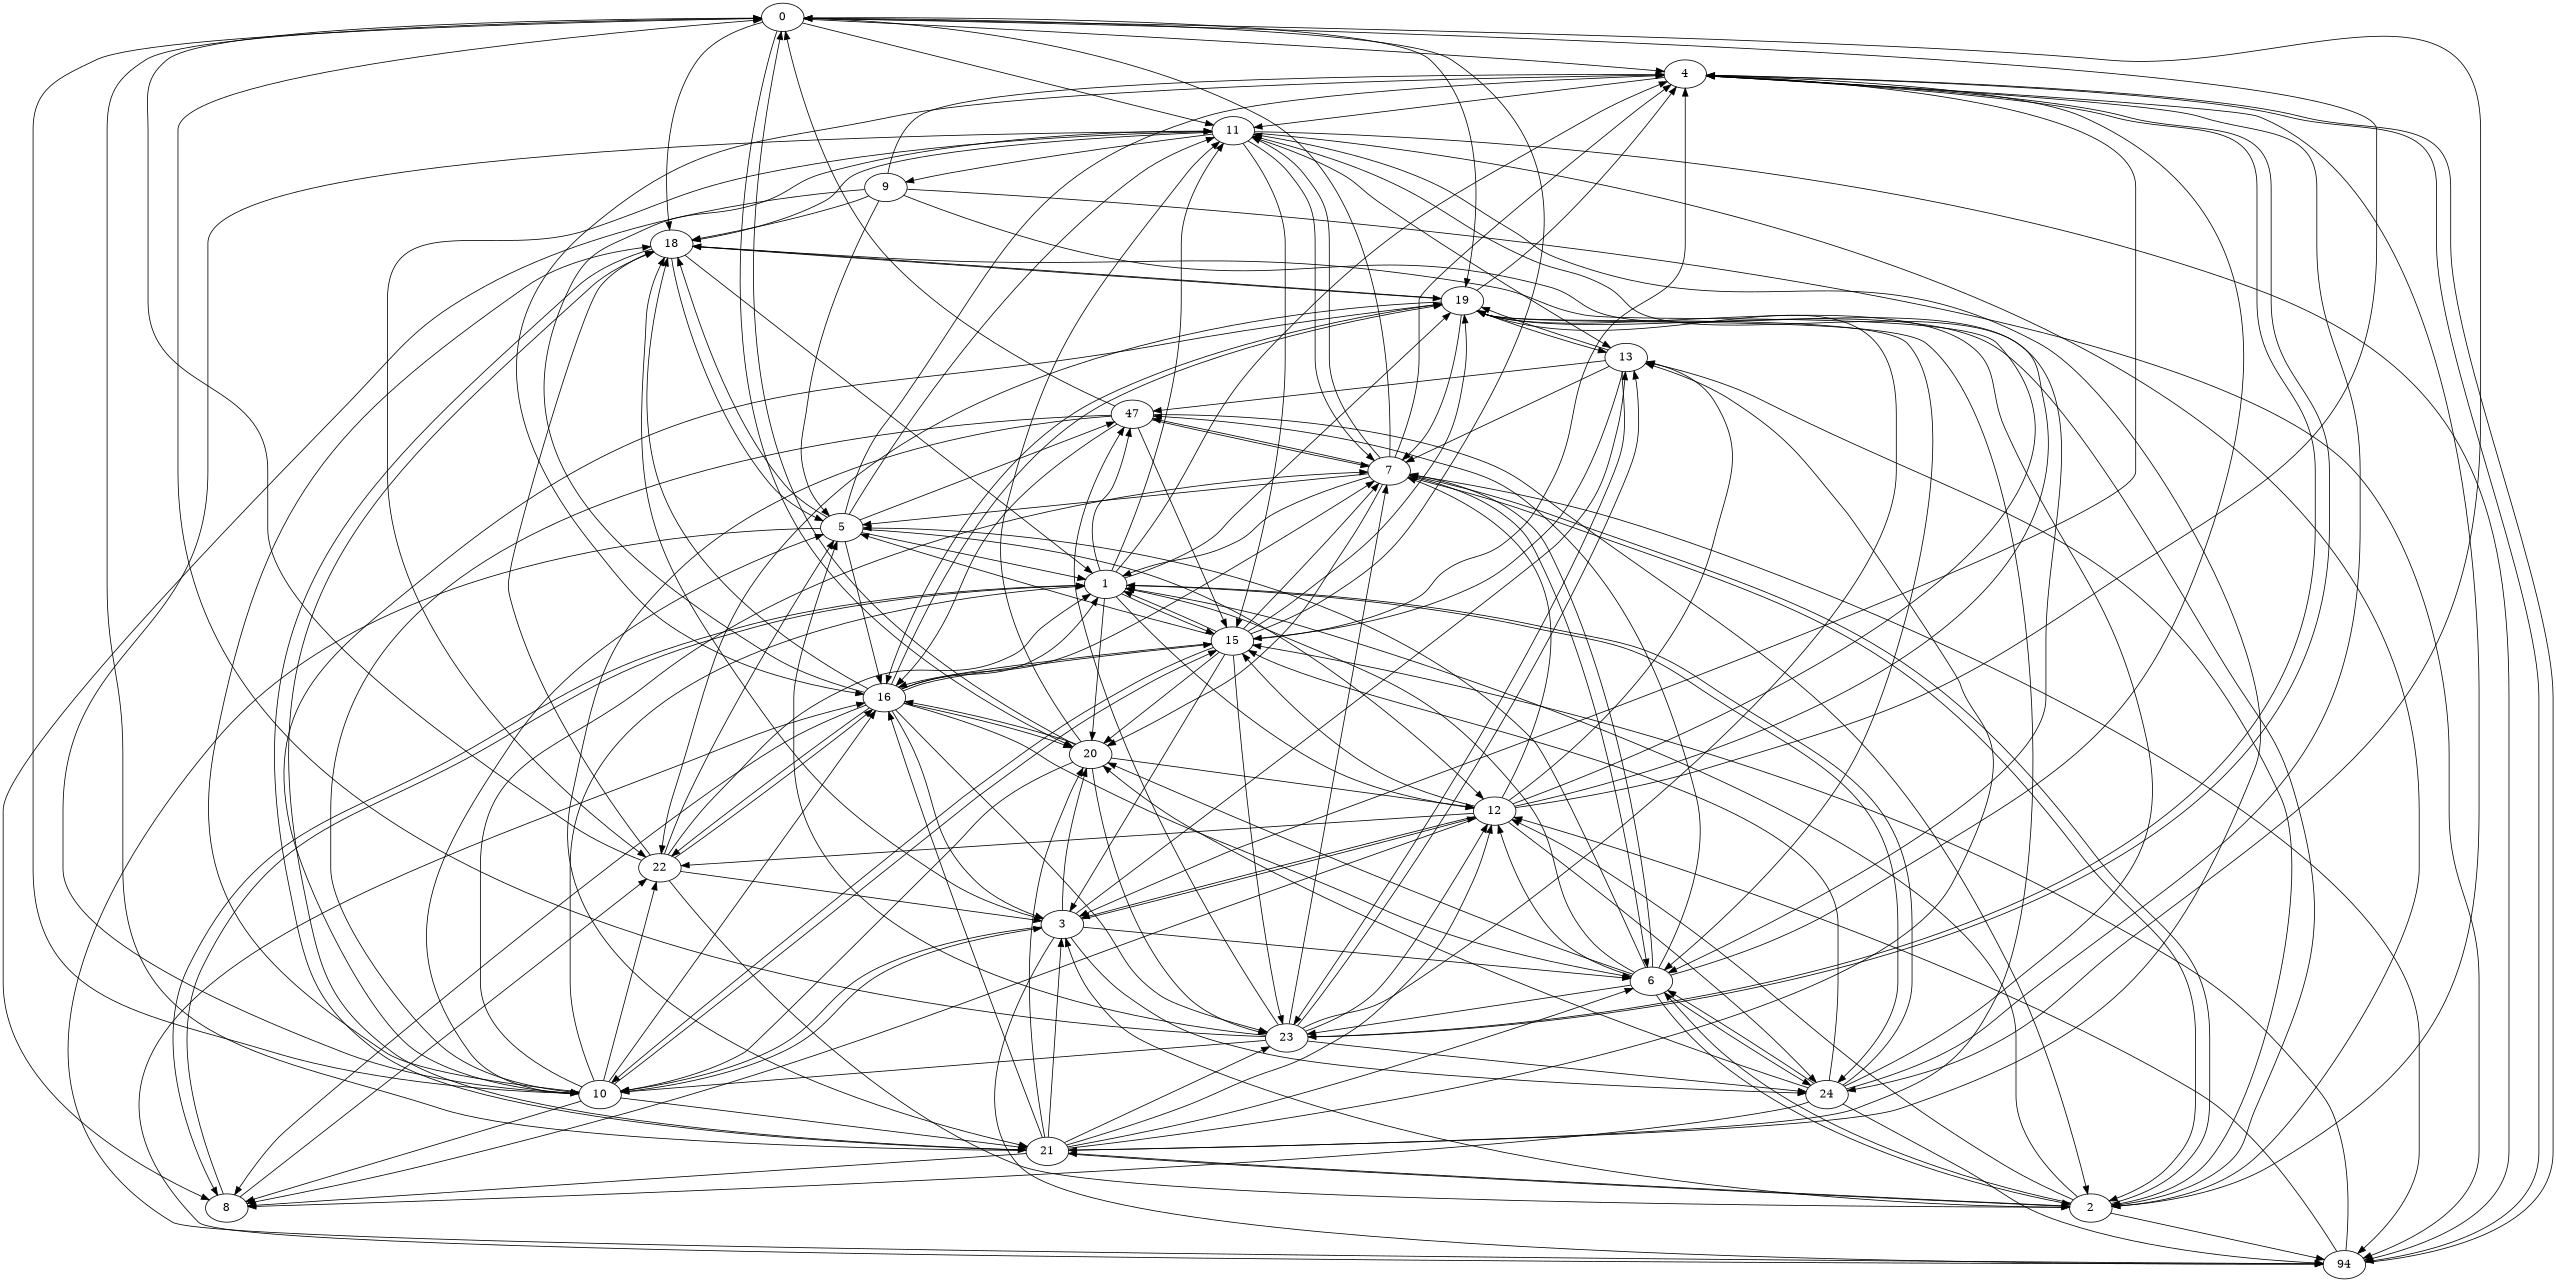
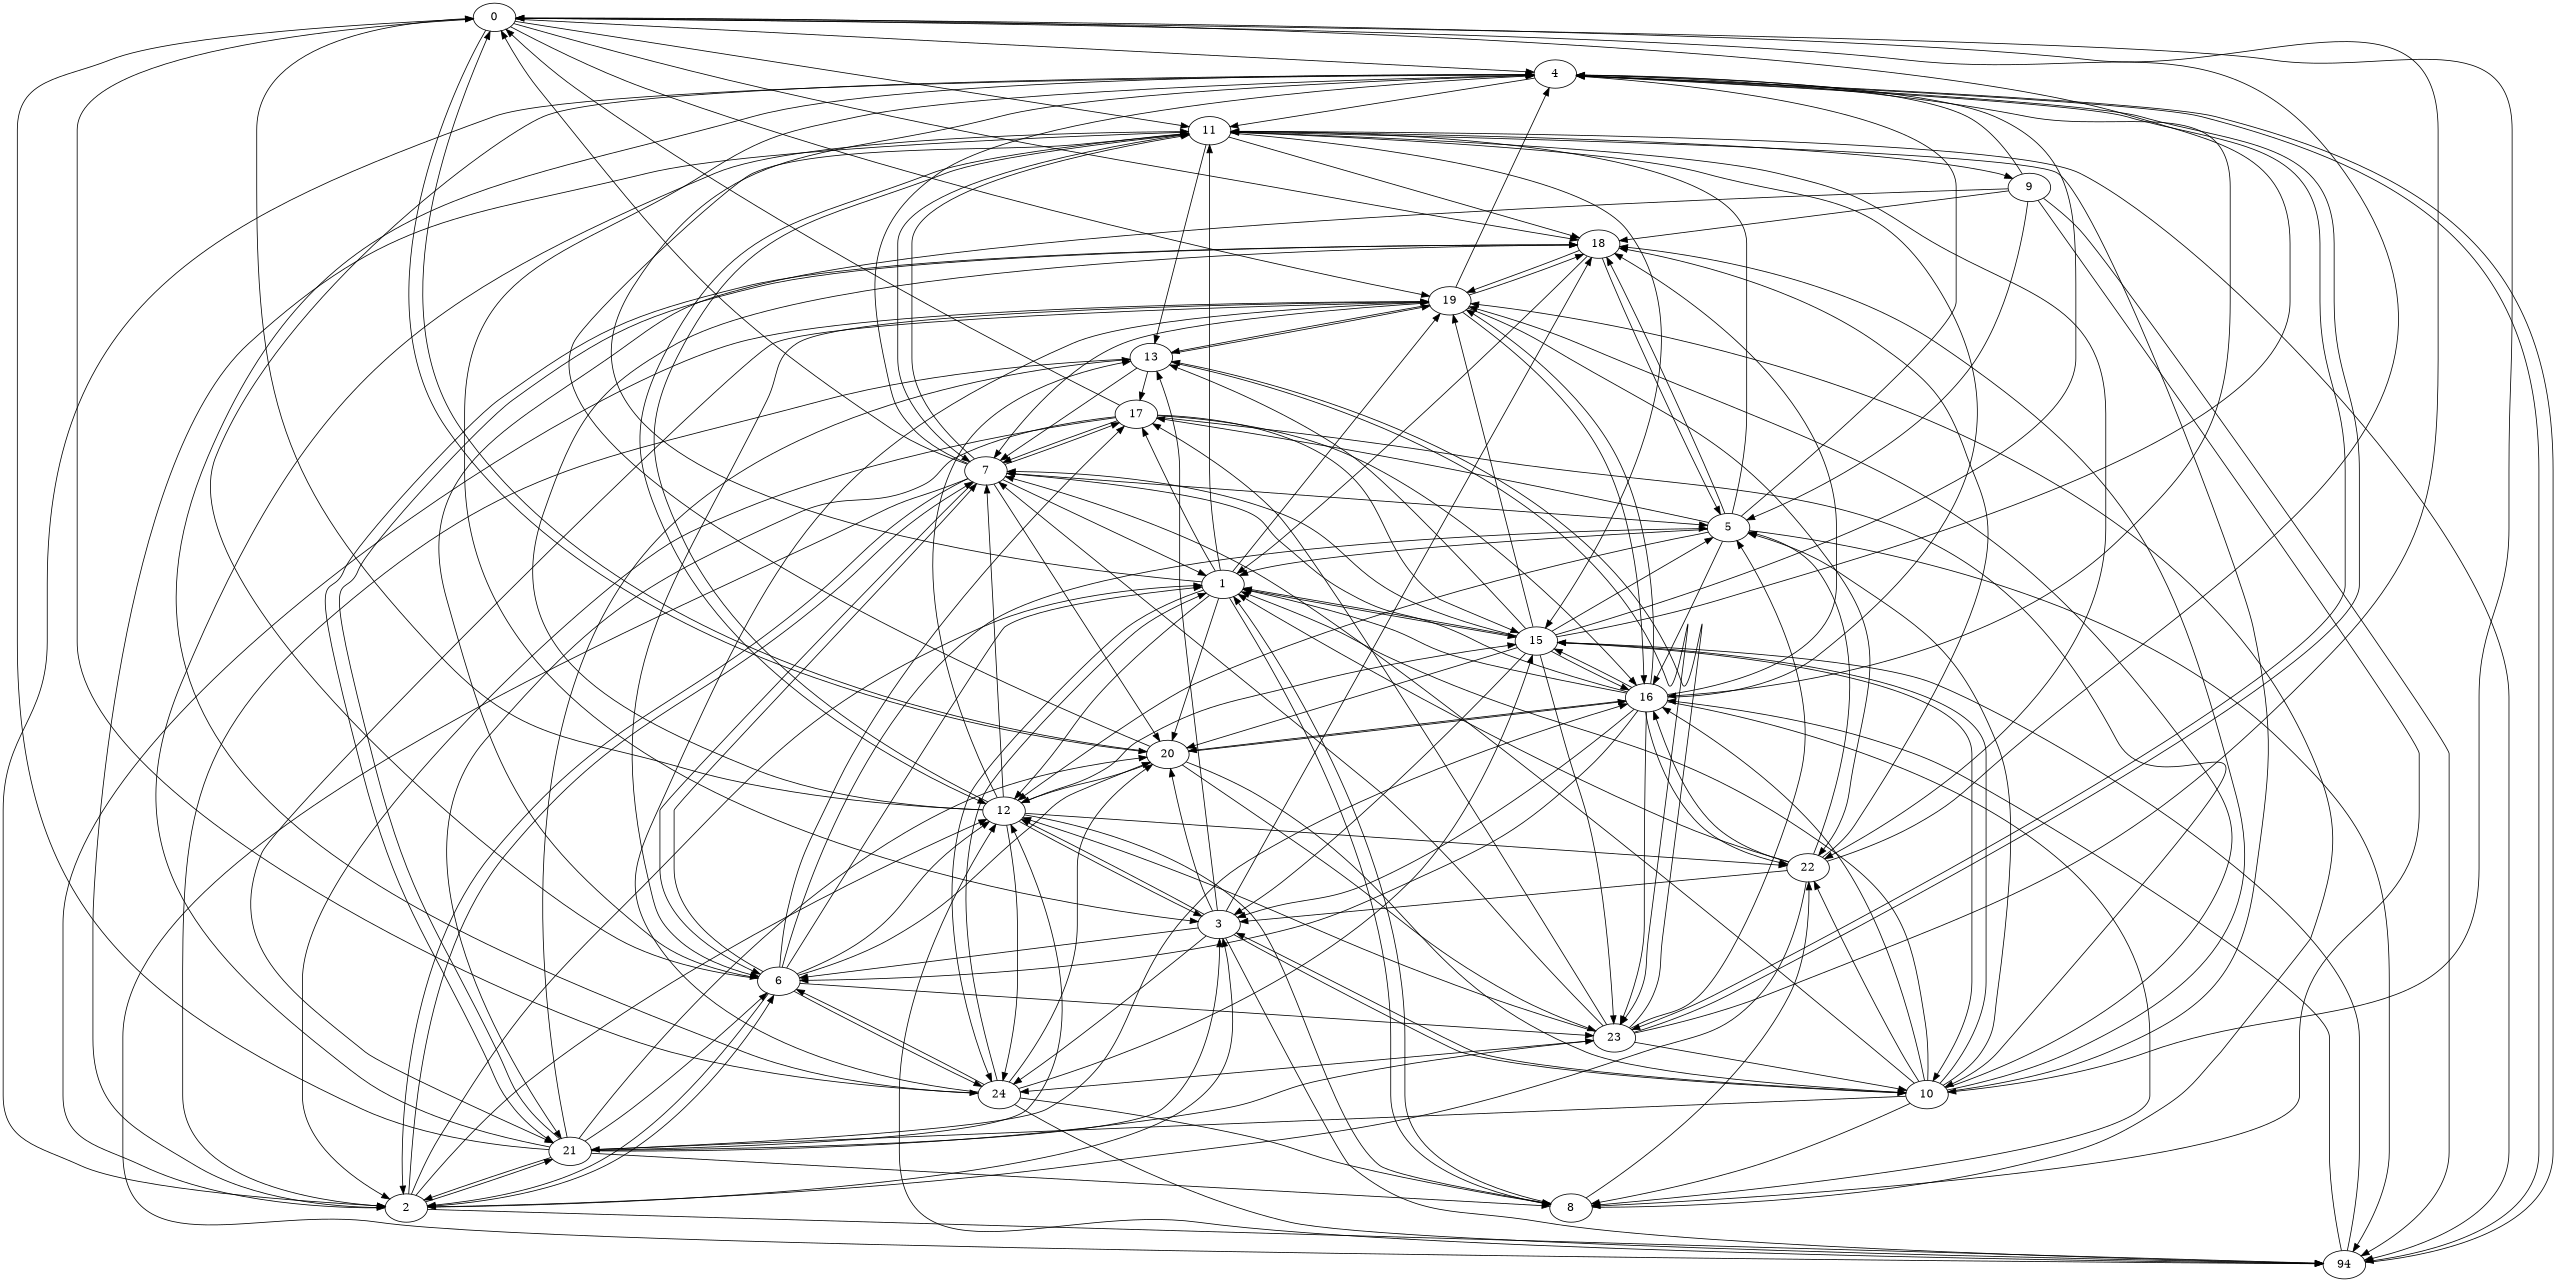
edge "11" -> "12": added
node "47": label "47" -> "17"
edge "13" -> "15": reversed
edge "23" -> "19": now "8" -> "19"
